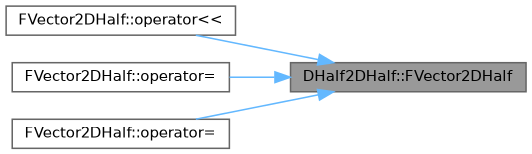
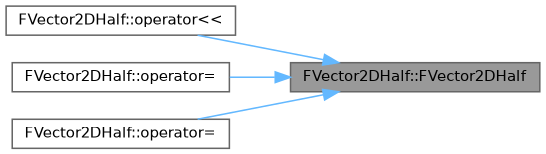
node "DHalf2DHalf::FVector2DHalf": label "DHalf2DHalf::FVector2DHalf" -> "FVector2DHalf::FVector2DHalf"
